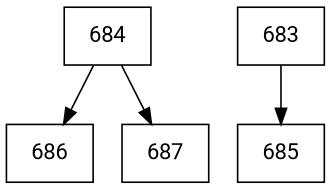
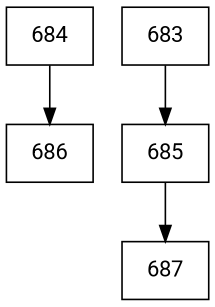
edge "684" -> "687": now "685" -> "687"
